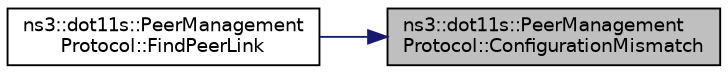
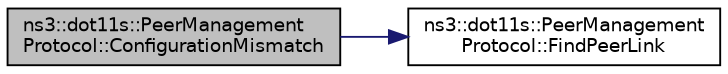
edge "ns3::dot11s::PeerManagement Protocol::FindPeerLink" -> "ns3::dot11s::PeerManagement Protocol::ConfigurationMismatch": reversed
